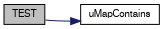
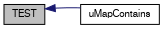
edge "TEST" -> "uMapContains": reversed
